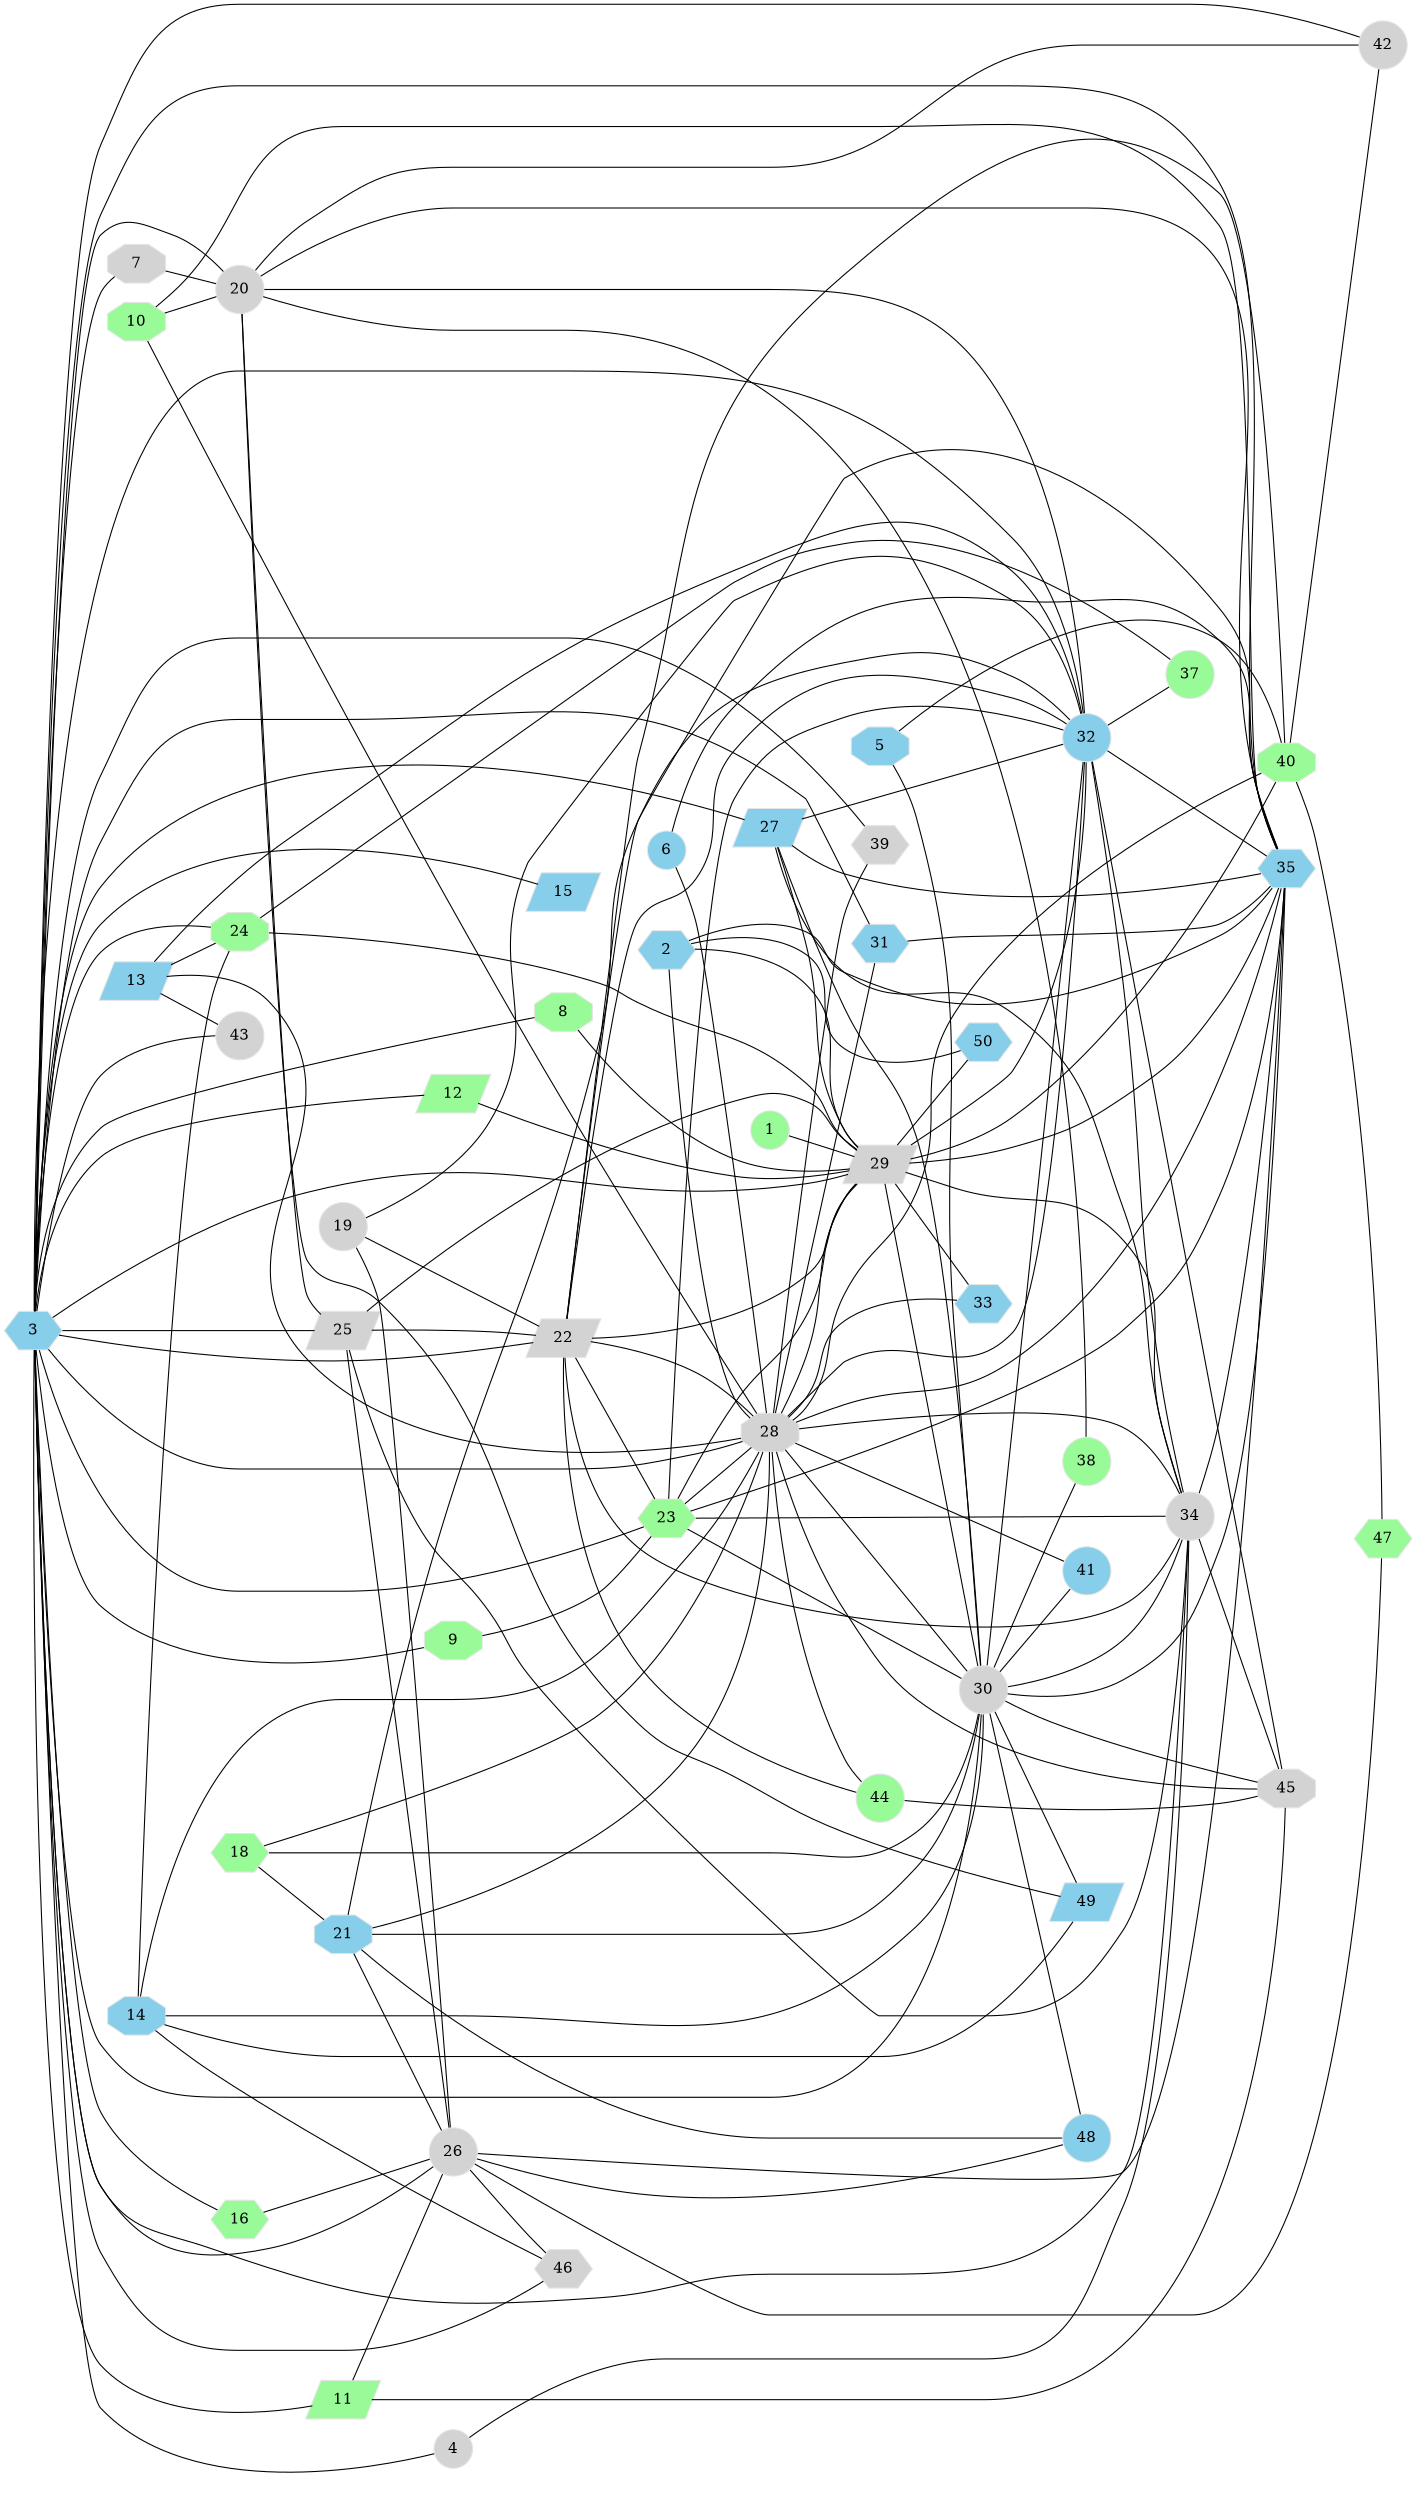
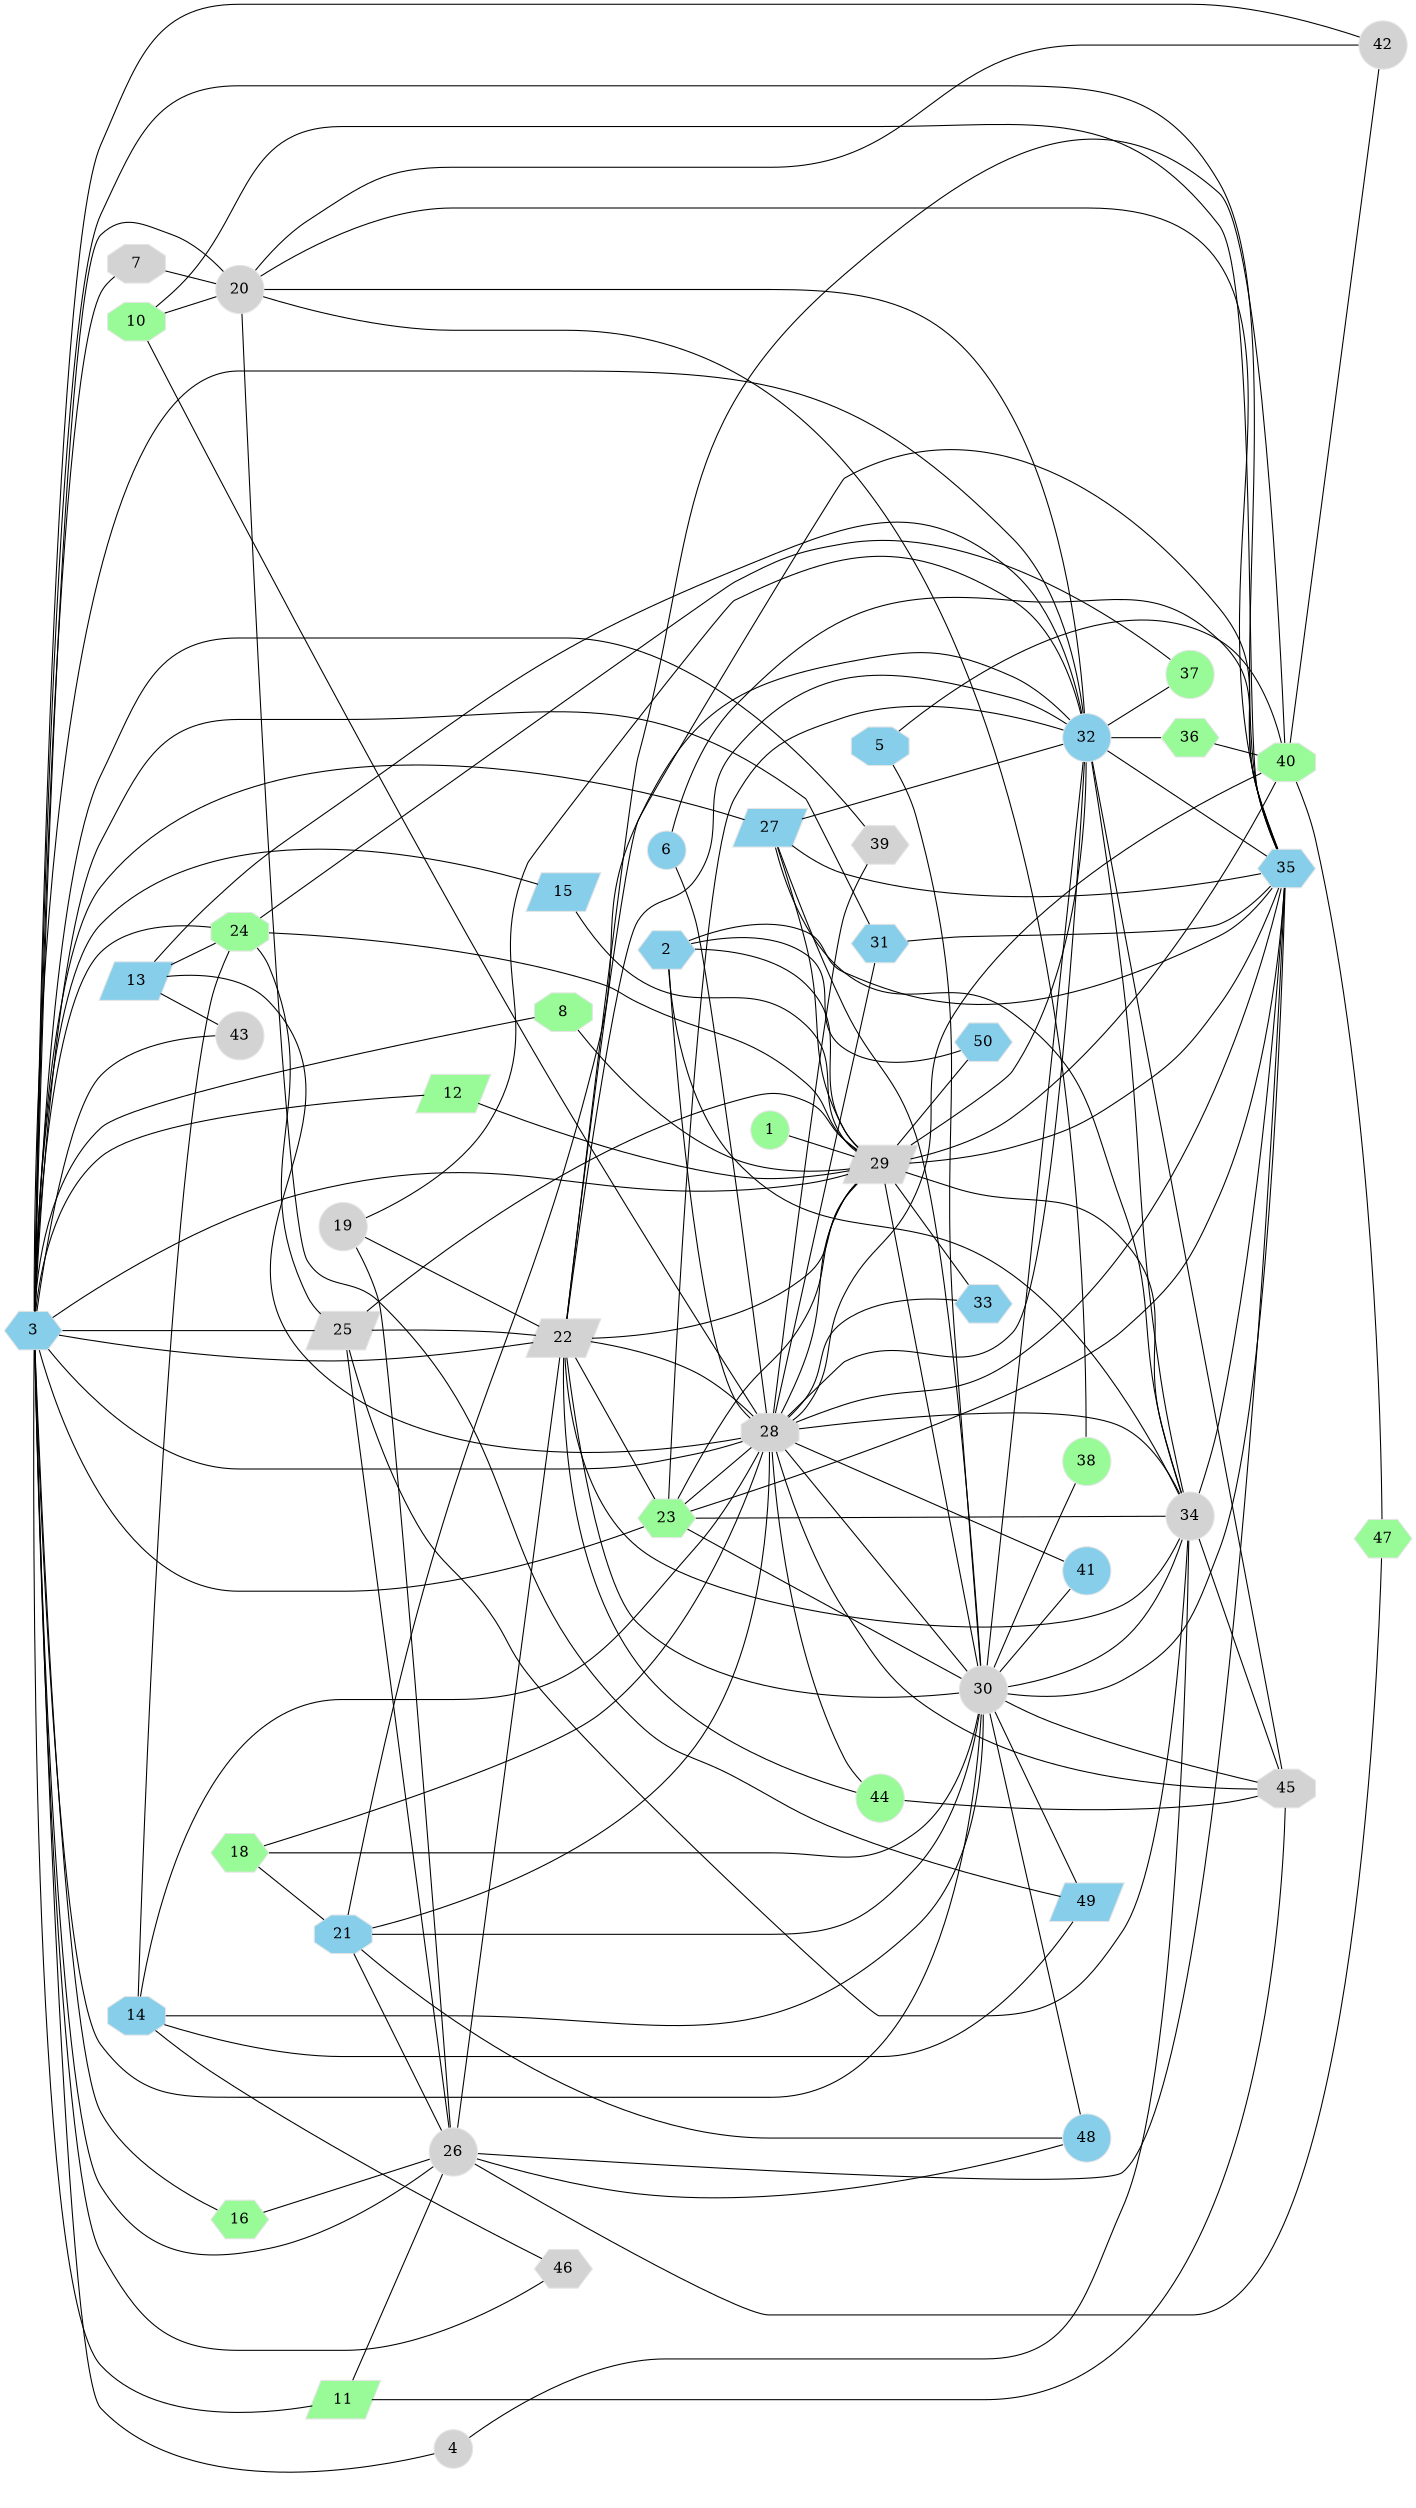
node "36": added
edge "20" -- "25": now "24" -- "25"
edge "15" -- "29": added
edge "22" -- "30": added
node "9": removed
edge "26" -- "46": now "26" -- "22"
edge "3" -- "34": now "2" -- "34"
